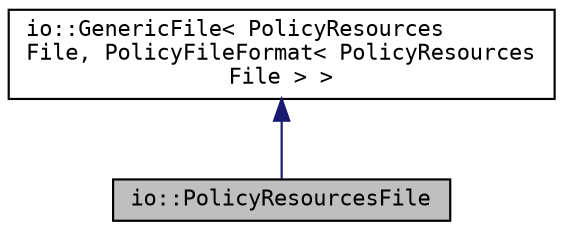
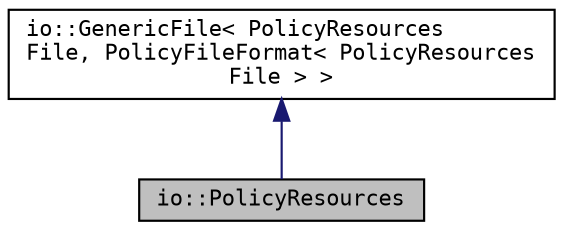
node "io::PolicyResourcesFile": label "io::PolicyResourcesFile" -> "io::PolicyResources"
